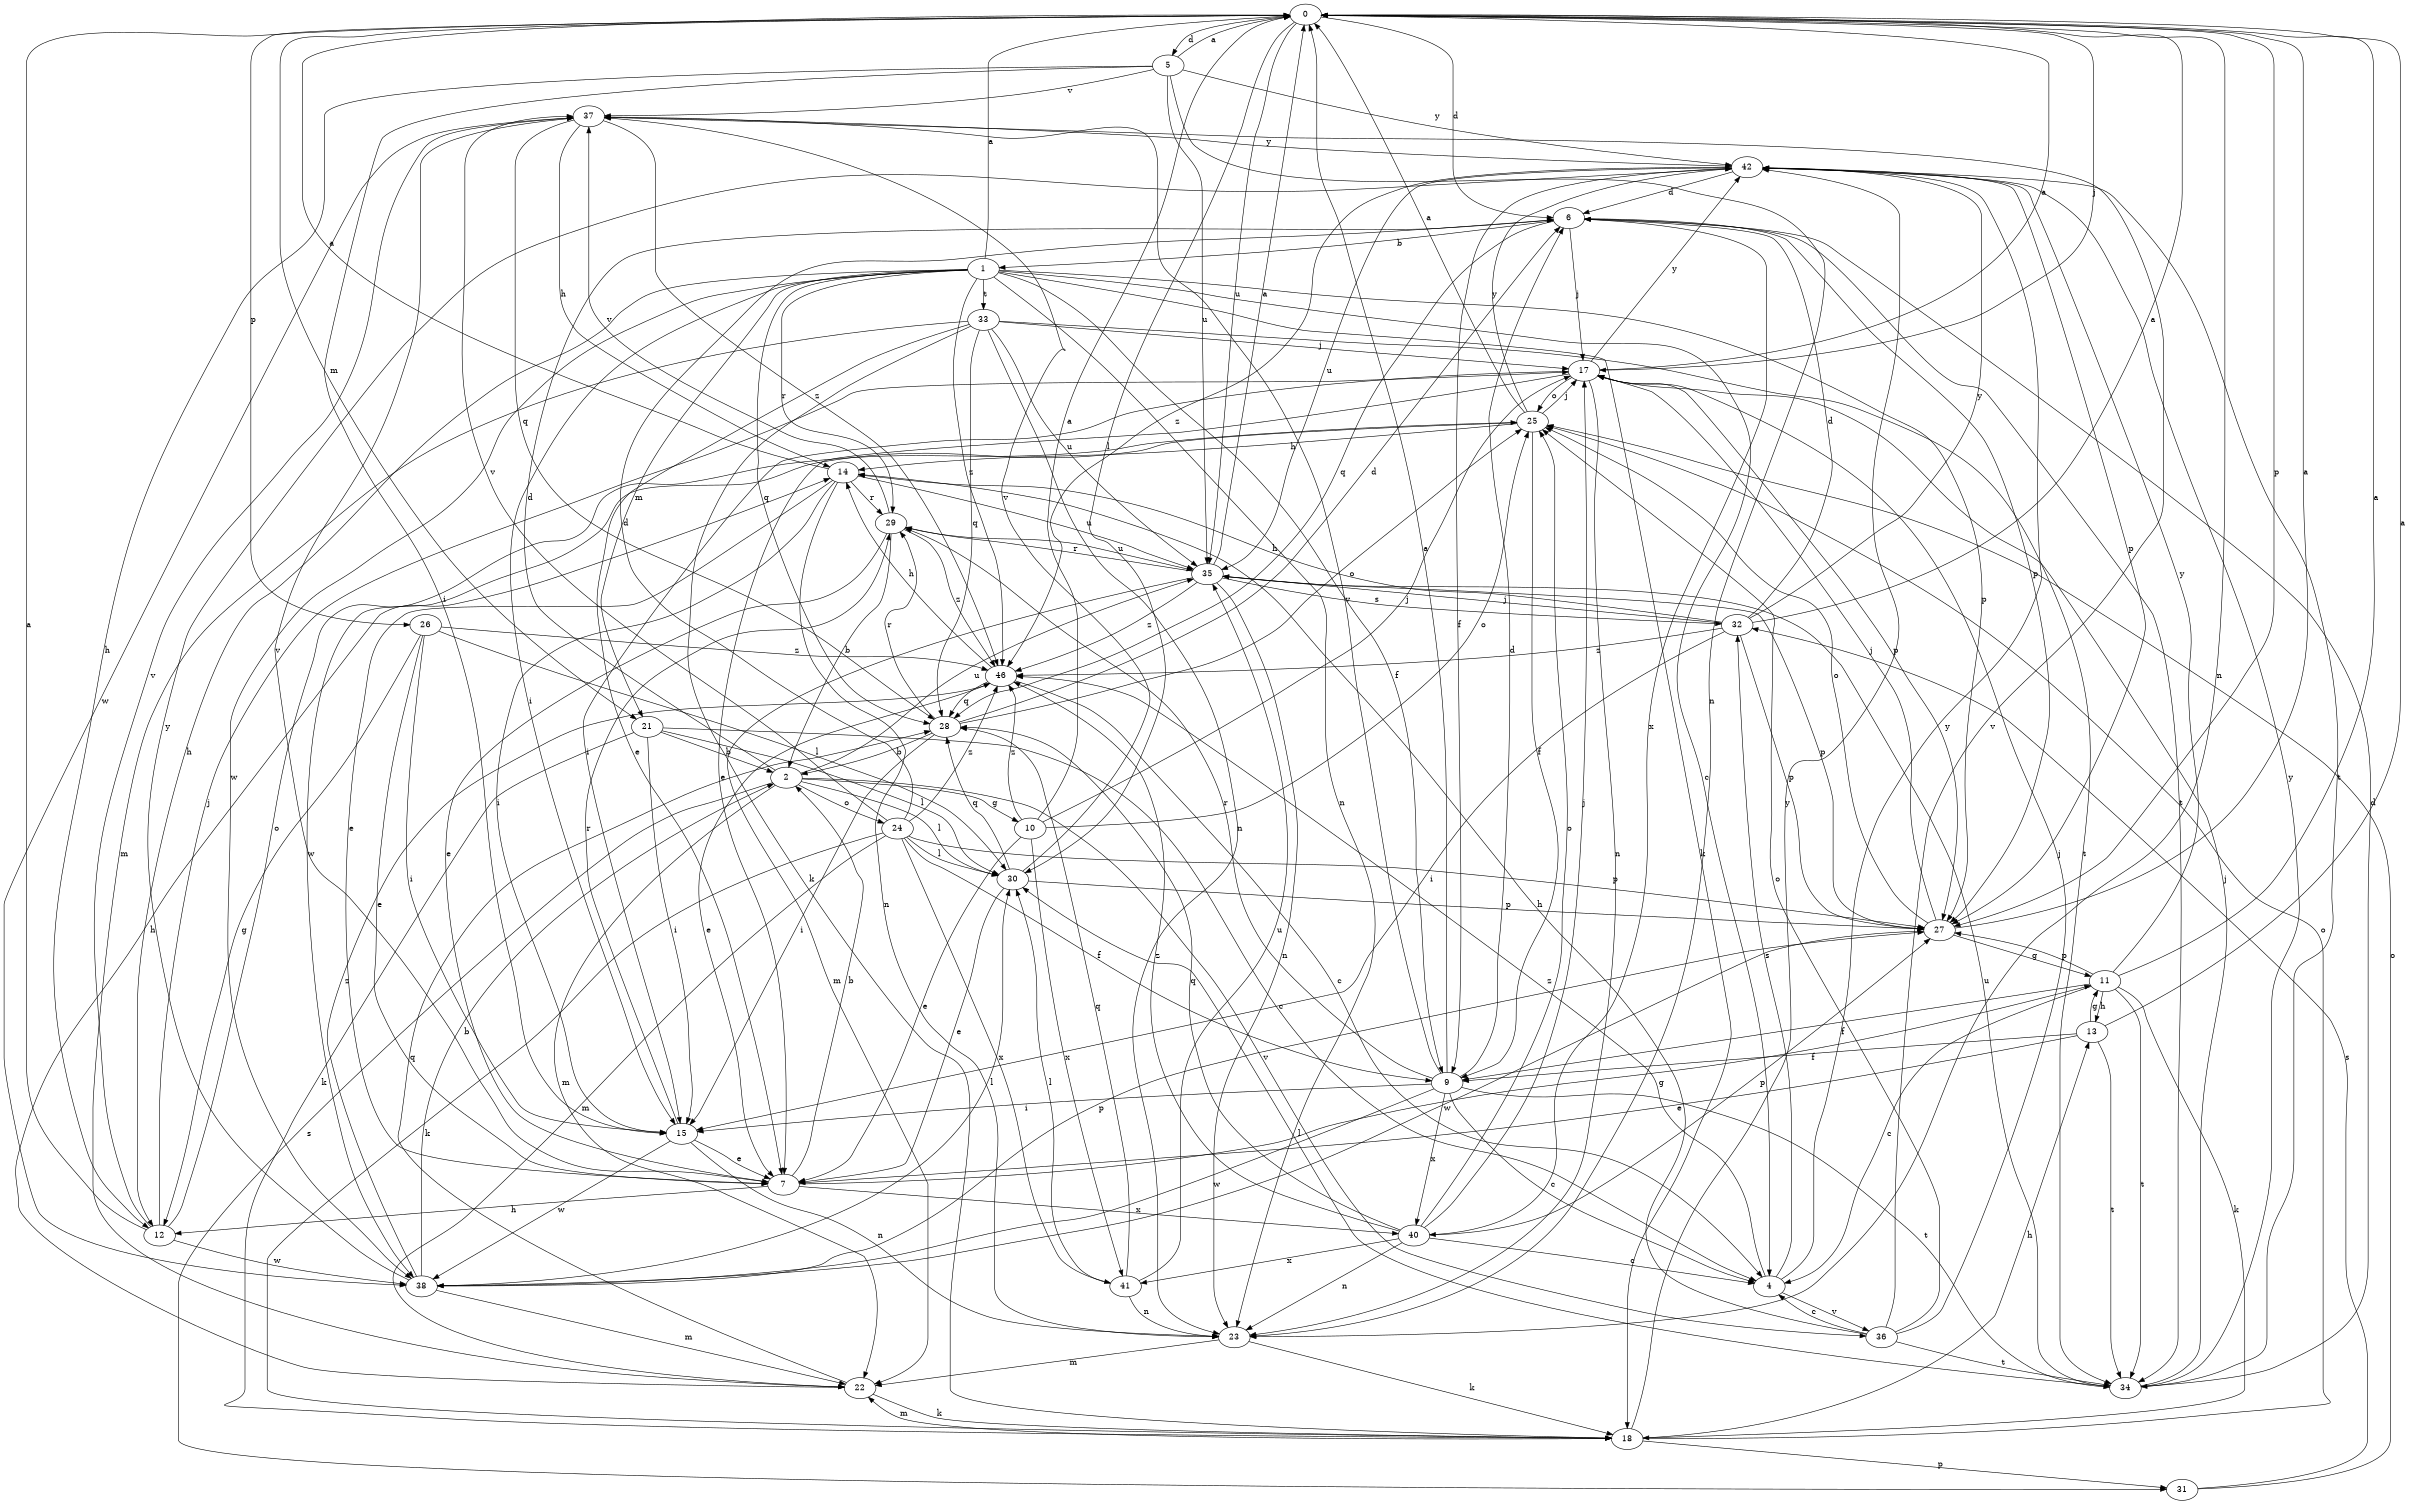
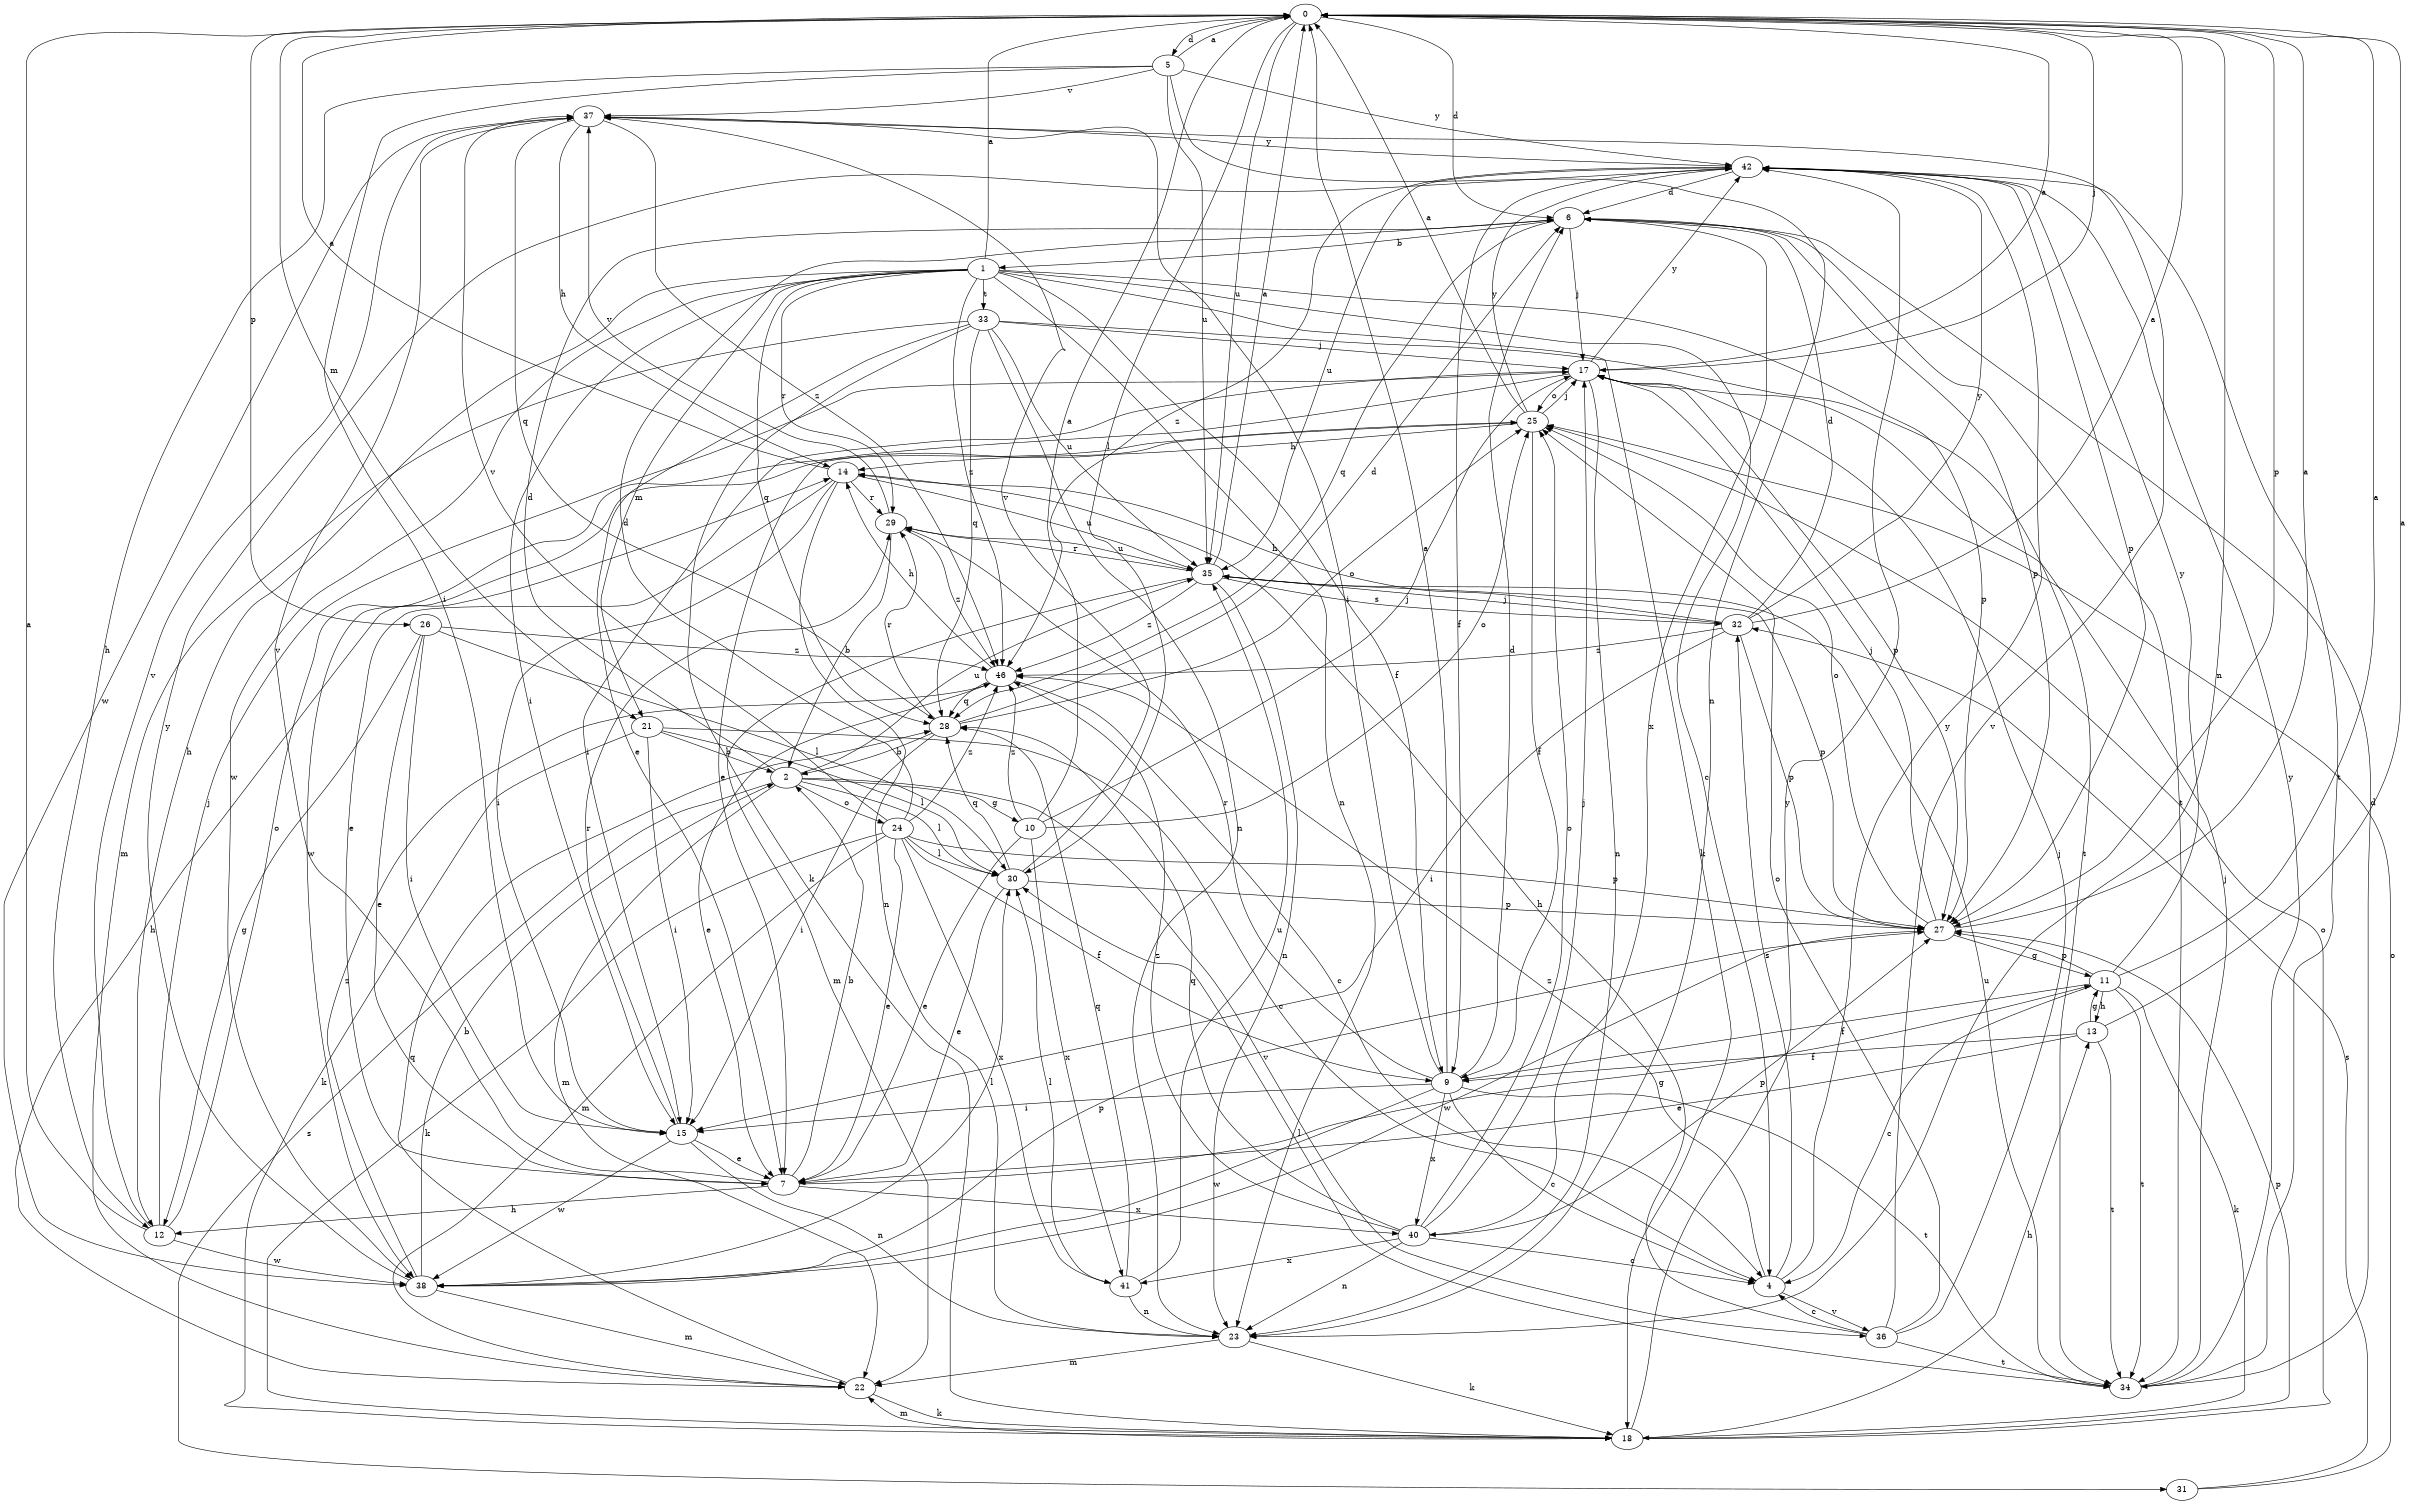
edge "9" -> "37": label "v" -> "i"
edge "29" -> "7": now "24" -> "7"
edge "18" -> "31": now "18" -> "27"
